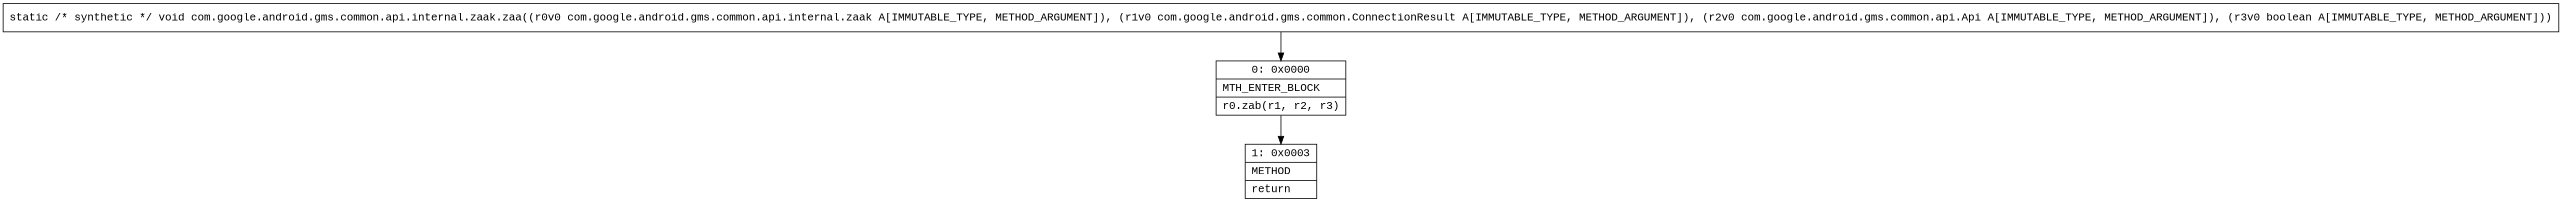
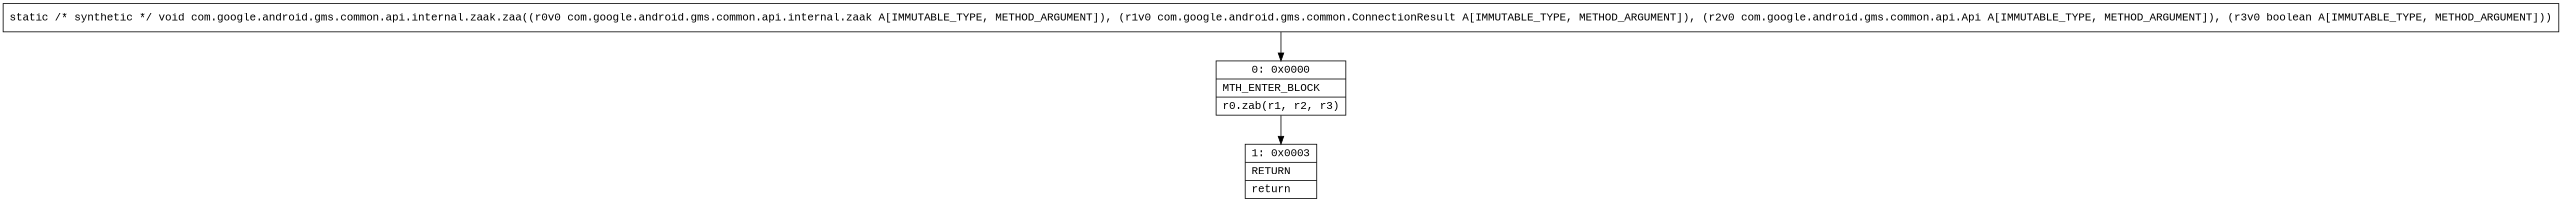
node "1: 0x0003": text "METHOD" -> "RETURN"
